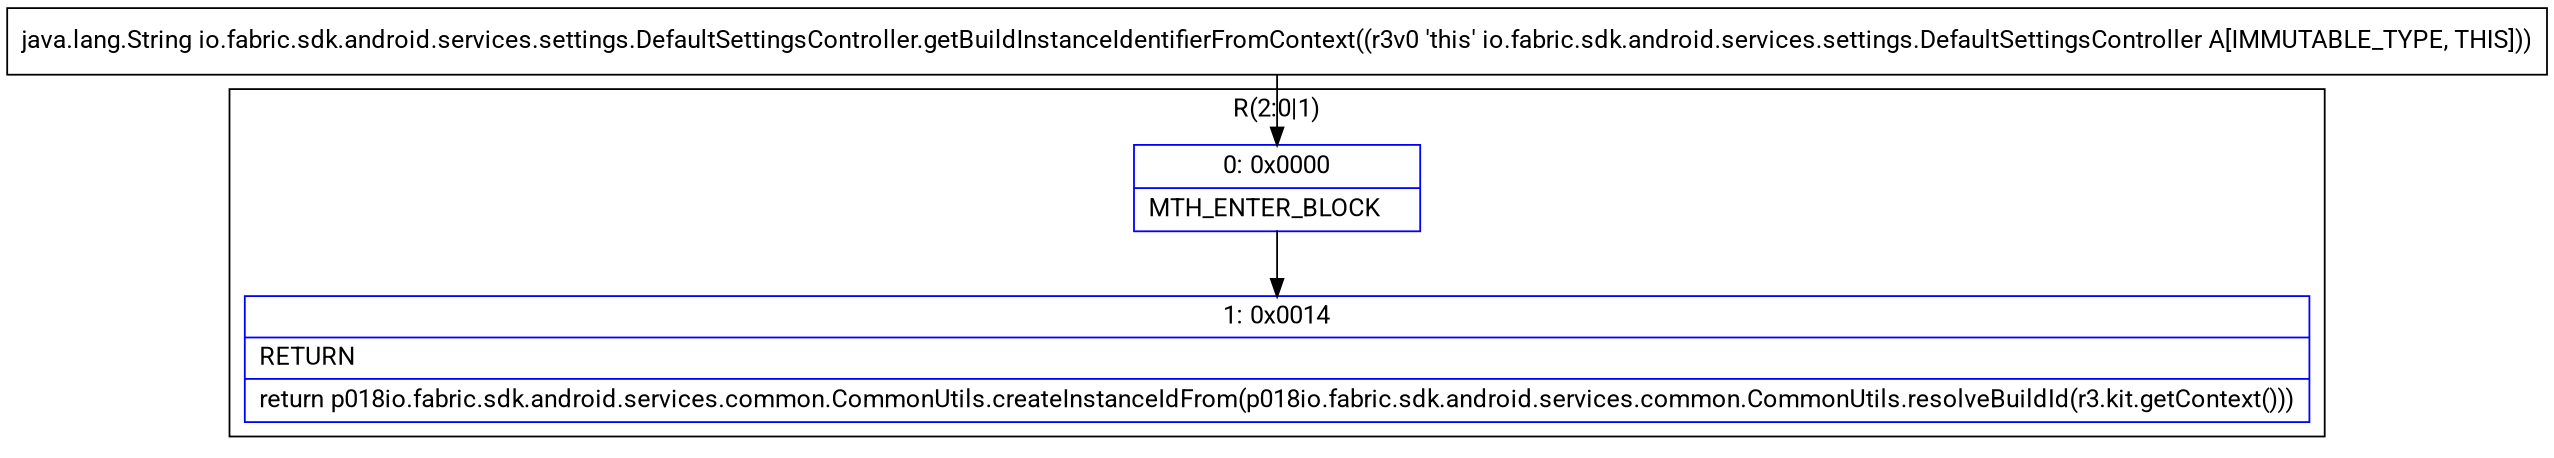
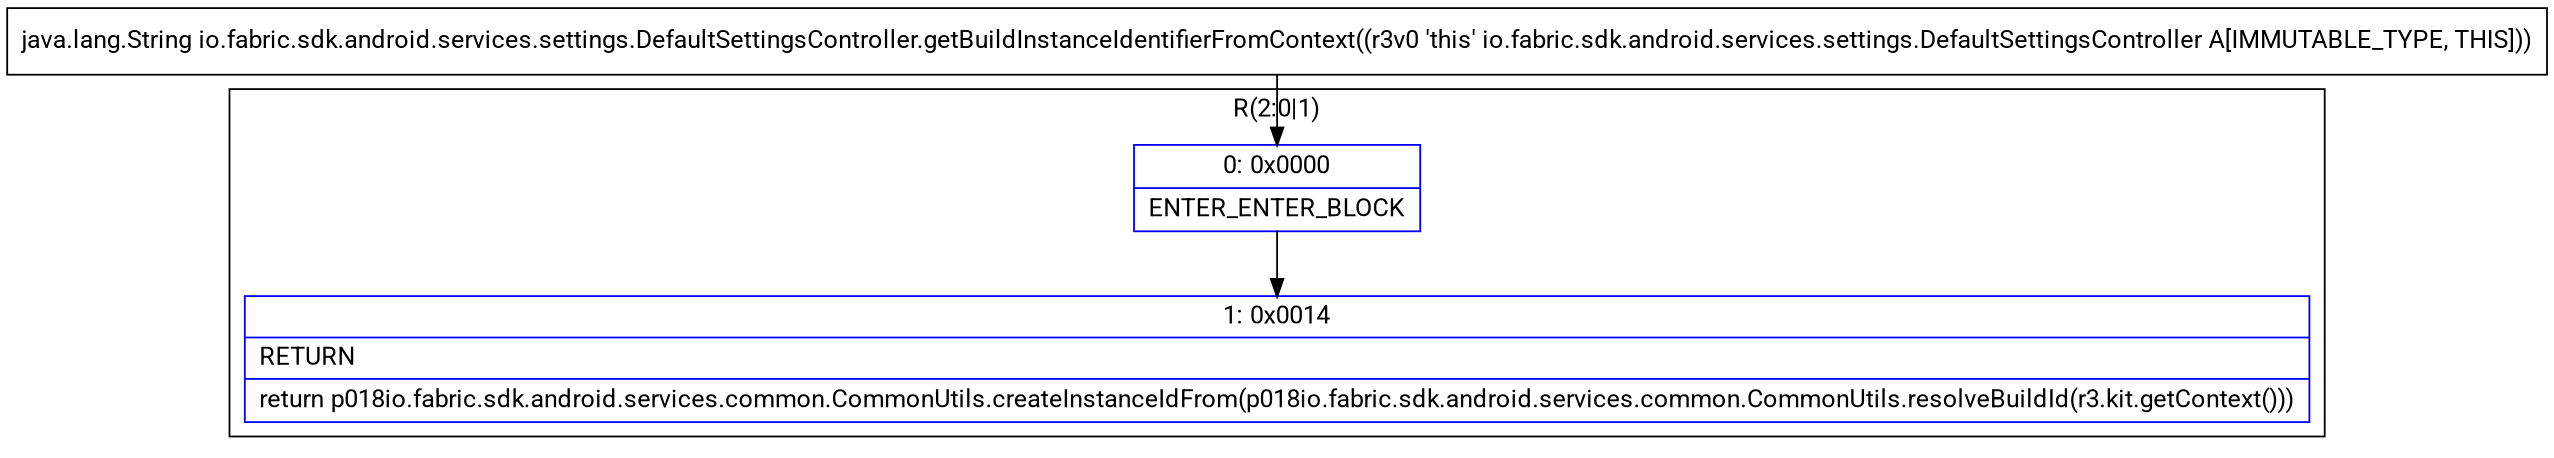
node "0: 0x0000": text "MTH_ENTER_BLOCK" -> "ENTER_ENTER_BLOCK"
